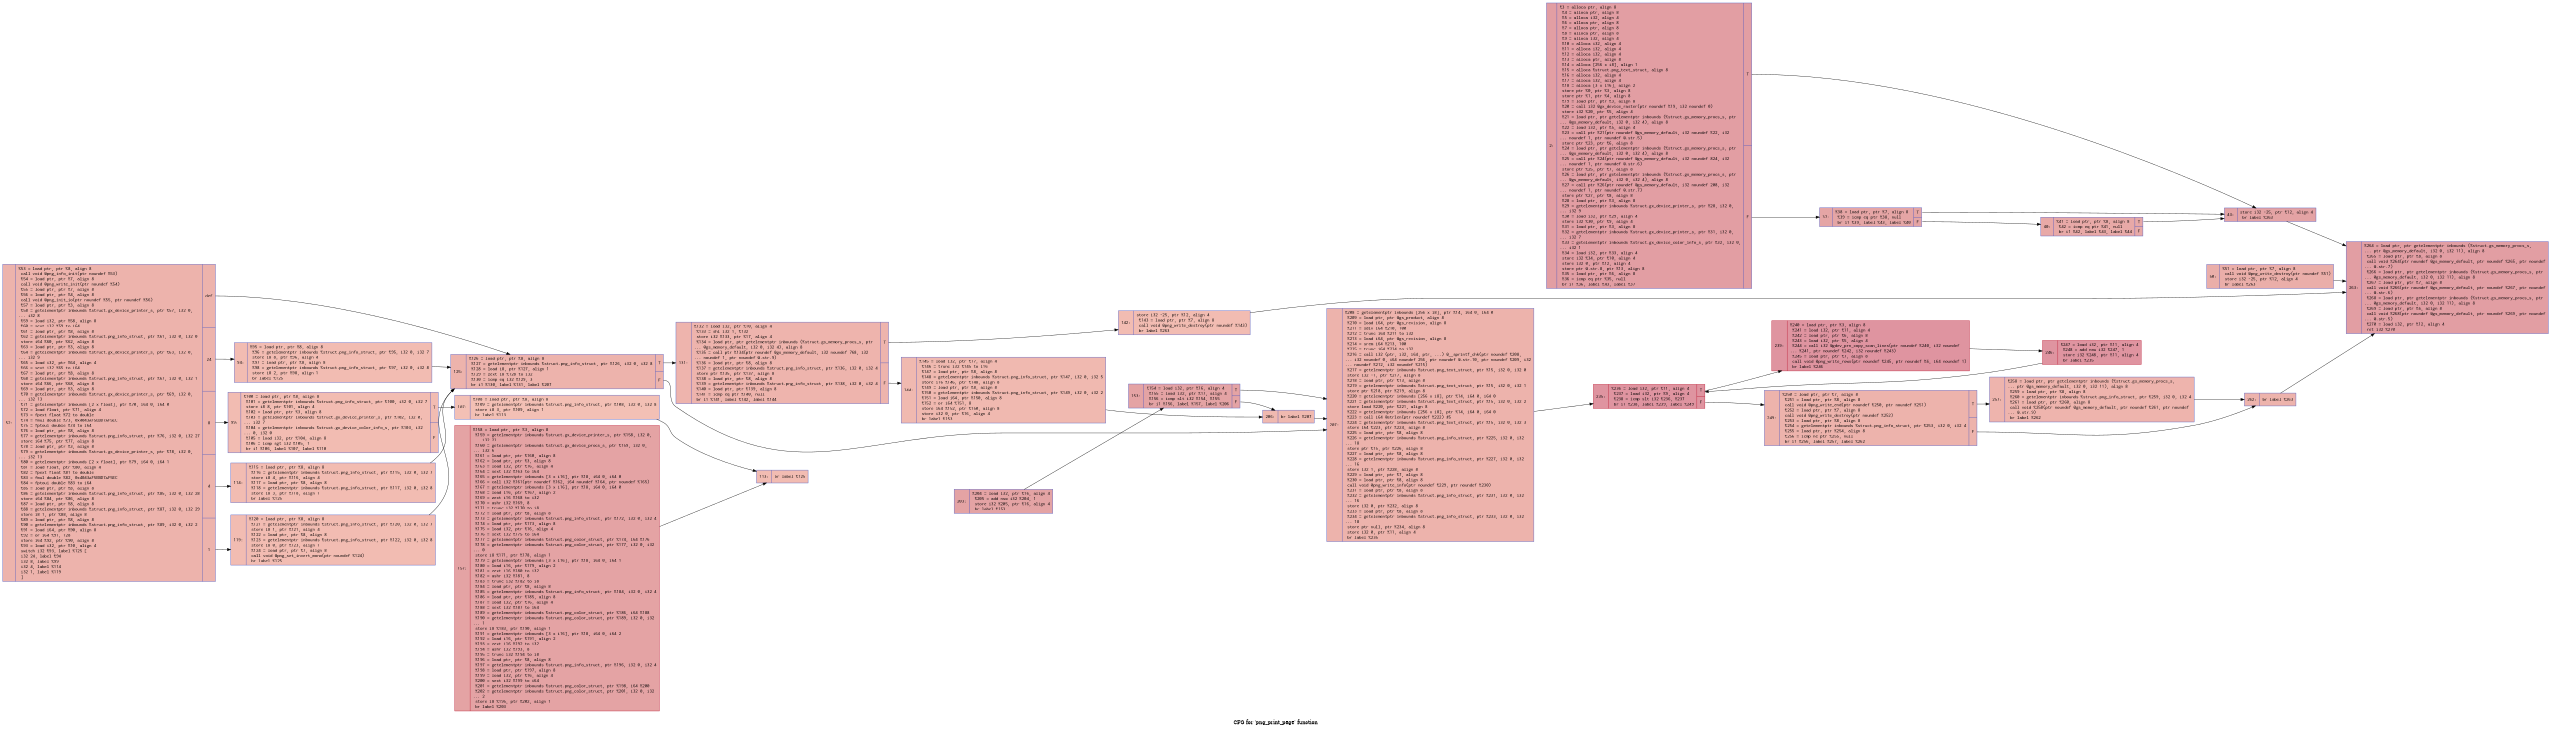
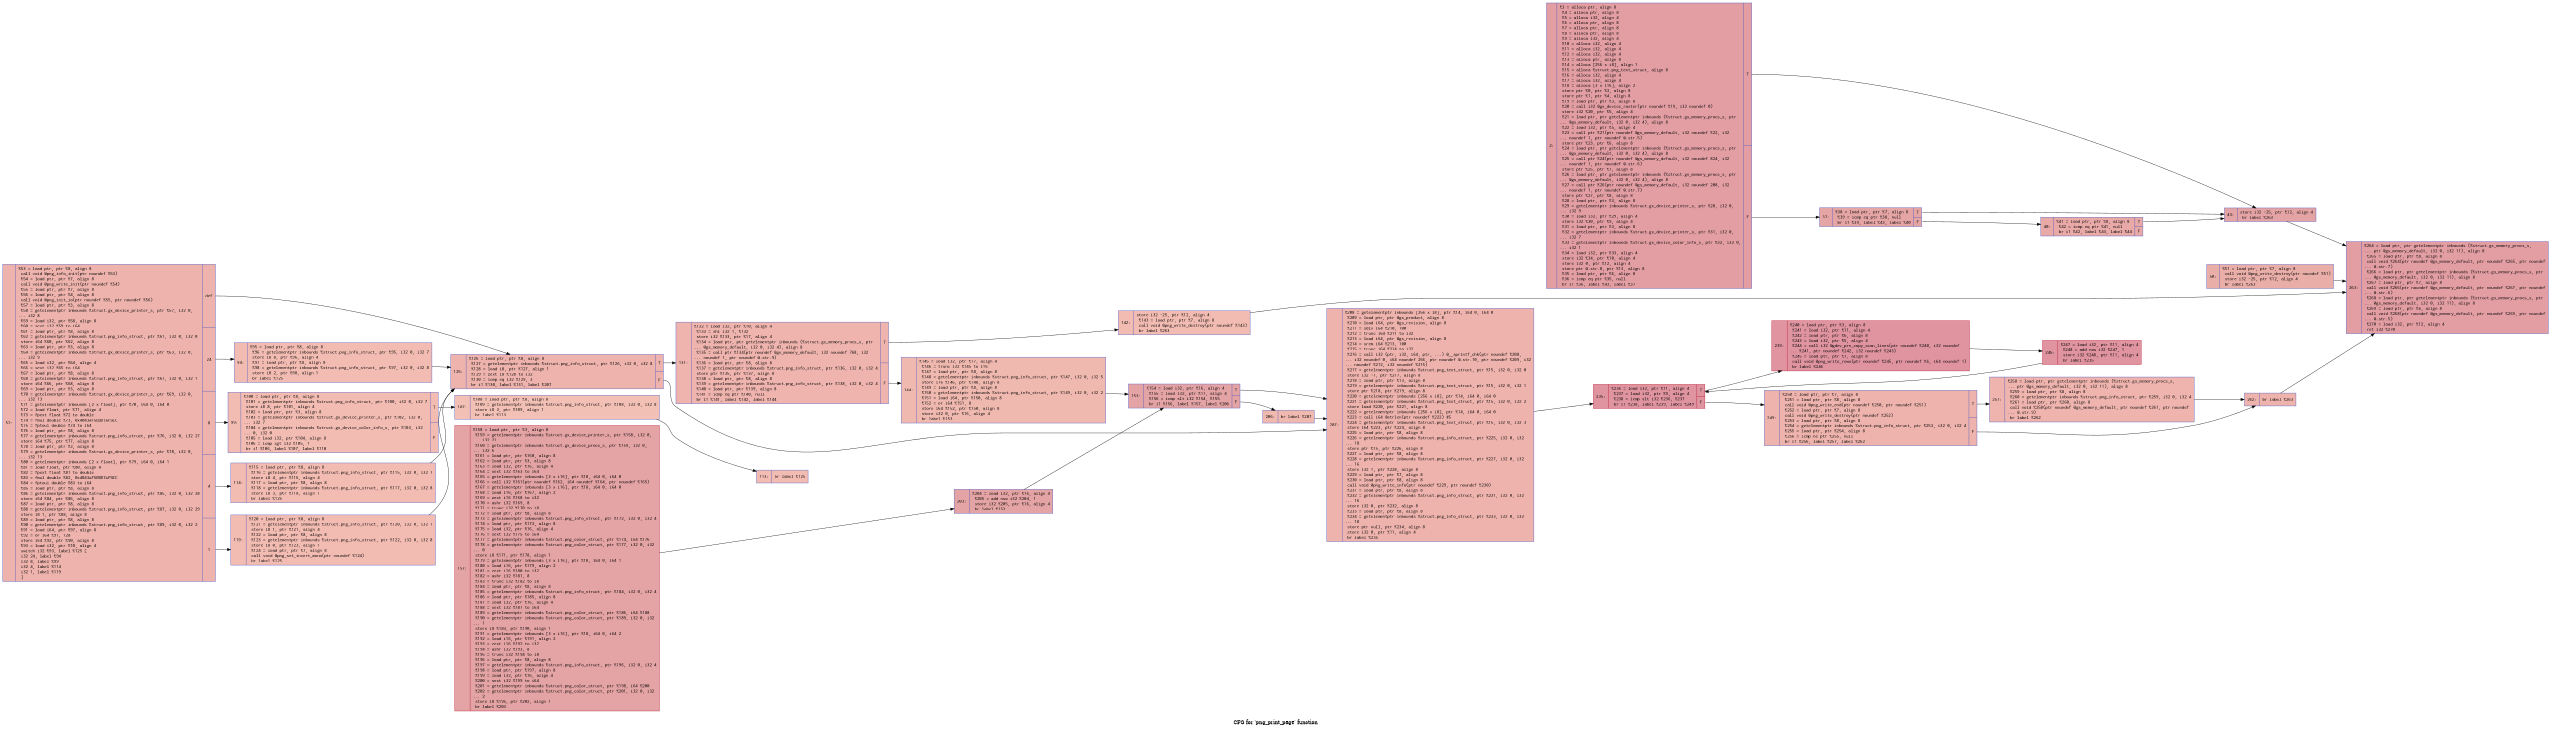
edge "144:" -> "206:": now "144:" -> "153:"
edge "157:" -> "113:": now "157:" -> "203:"
node "52:": text "%91 = load i64, ptr %90, align 8" -> "%91 = load i64, ptr %97, align 8"
